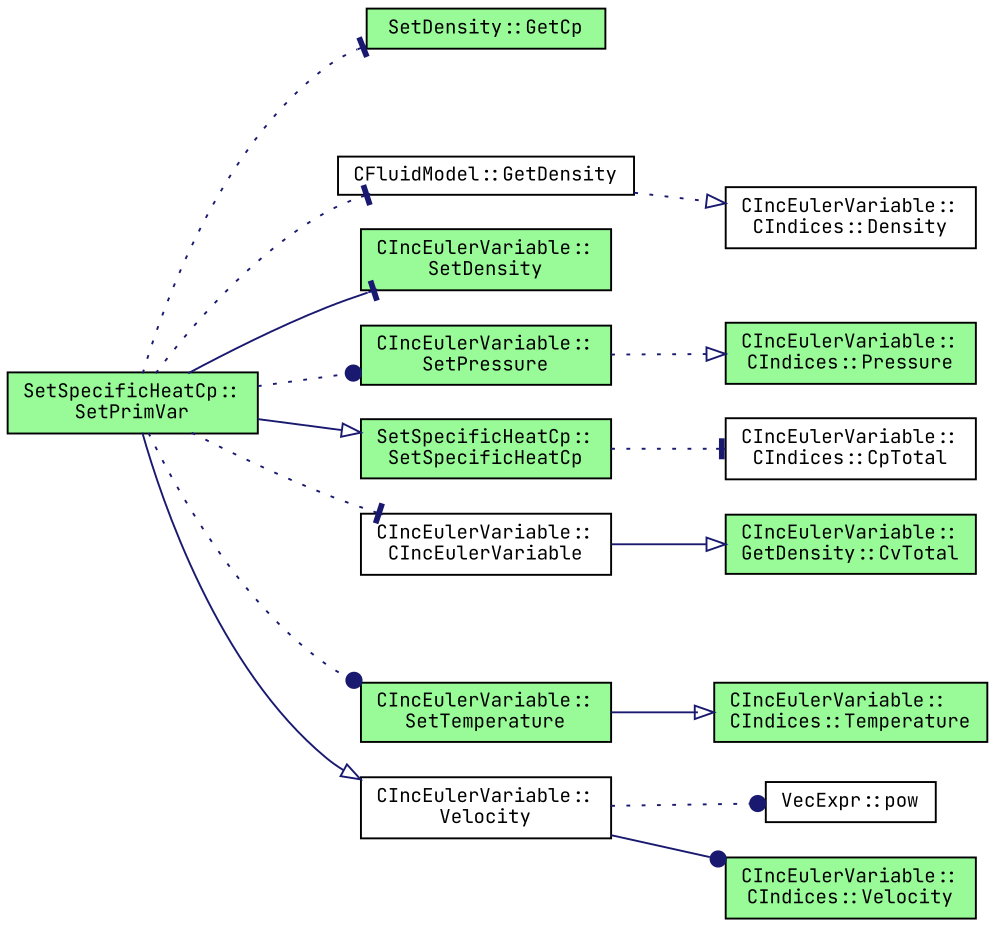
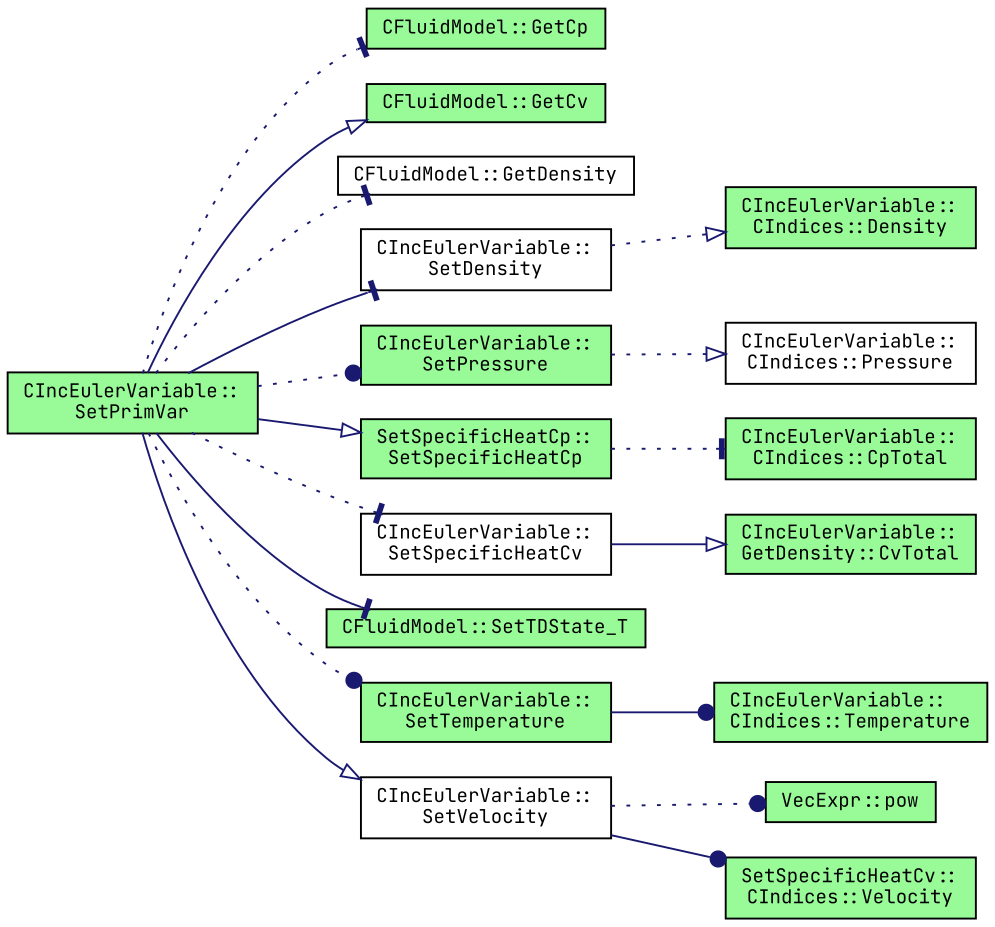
node "SetDensity::GetCp": label "SetDensity::GetCp" -> "CFluidModel::GetCp"
node "CFluidModel::GetCv": added
edge "CFluidModel::GetDensity" -> "CIncEulerVariable:: CIndices::Density": now "CIncEulerVariable:: SetDensity" -> "CIncEulerVariable:: CIndices::Density"
node "CIncEulerVariable:: CIndices::Density": fillcolor white -> palegreen
node "CIncEulerVariable:: SetDensity": fillcolor palegreen -> white
node "CIncEulerVariable:: CIndices::Pressure": fillcolor palegreen -> white
node "SetSpecificHeatCp:: SetPrimVar": label "SetSpecificHeatCp:: SetPrimVar" -> "CIncEulerVariable:: SetPrimVar"
node "CIncEulerVariable:: CIndices::CpTotal": fillcolor white -> palegreen
node "CIncEulerVariable:: CIncEulerVariable": label "CIncEulerVariable:: CIncEulerVariable" -> "CIncEulerVariable:: SetSpecificHeatCv"
node "CFluidModel::SetTDState_T": added
edge "CIncEulerVariable:: SetTemperature" -> "CIncEulerVariable:: CIndices::Temperature": arrowhead onormal -> dot
node "VecExpr::pow": fillcolor white -> palegreen
node "CIncEulerVariable:: Velocity": label "CIncEulerVariable:: Velocity" -> "CIncEulerVariable:: SetVelocity"
node "CIncEulerVariable:: CIndices::Velocity": label "CIncEulerVariable:: CIndices::Velocity" -> "SetSpecificHeatCv:: CIndices::Velocity"
